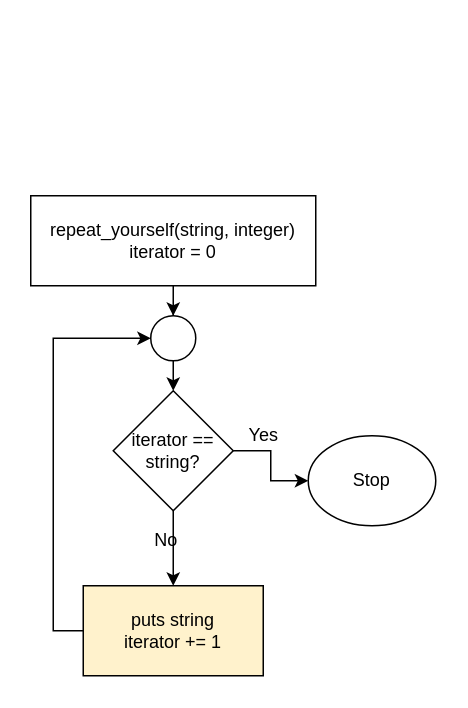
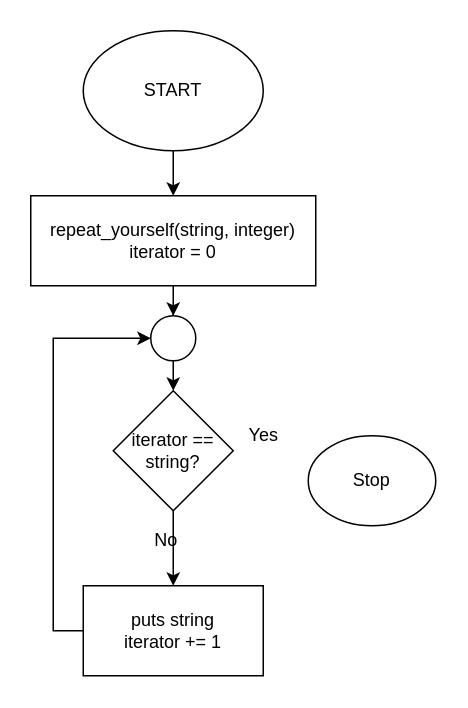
node "START": added
edge "START" -> "repeat_yourself(string, integer) iterator = 0": added
edge "iterator == string?" -> "Stop": removed
node "puts string iterator += 1": fillcolor #fff2cc -> #ffffff
